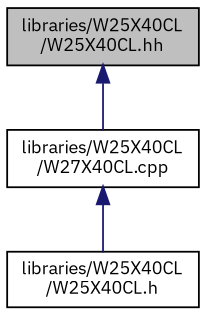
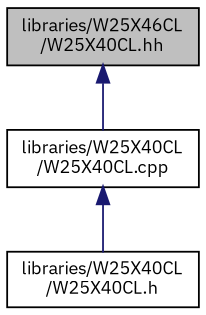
node "libraries/W25X40CL /W25X40CL.hh": label "libraries/W25X40CL /W25X40CL.hh" -> "libraries/W25X46CL /W25X40CL.hh"
node "libraries/W25X40CL /W27X40CL.cpp": label "libraries/W25X40CL /W27X40CL.cpp" -> "libraries/W25X40CL /W25X40CL.cpp"
